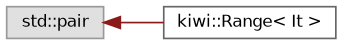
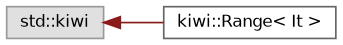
node "std::pair": label "std::pair" -> "std::kiwi"
